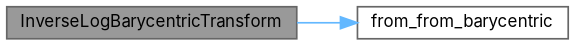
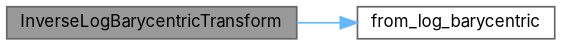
node "from_from_barycentric": label "from_from_barycentric" -> "from_log_barycentric"
